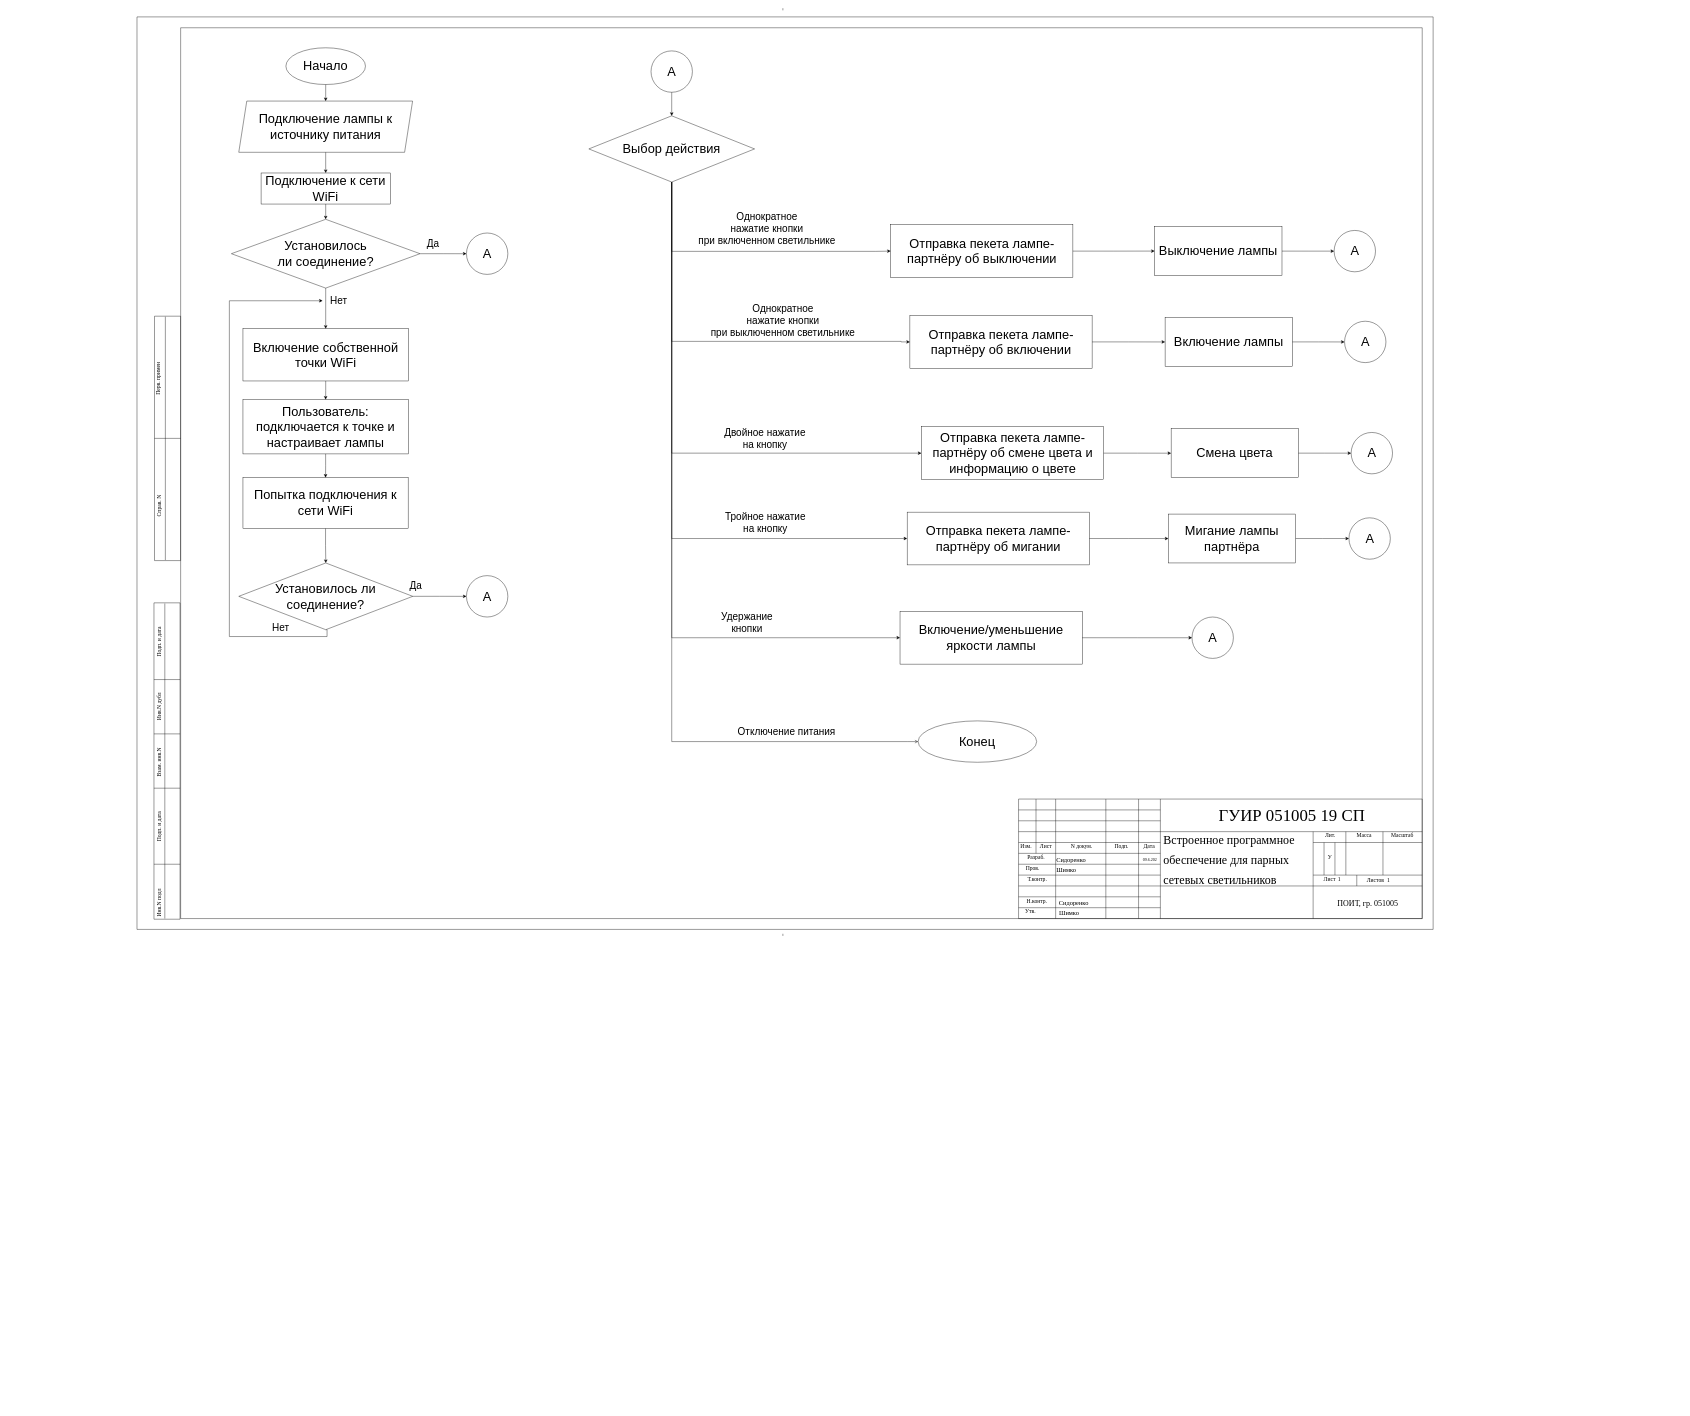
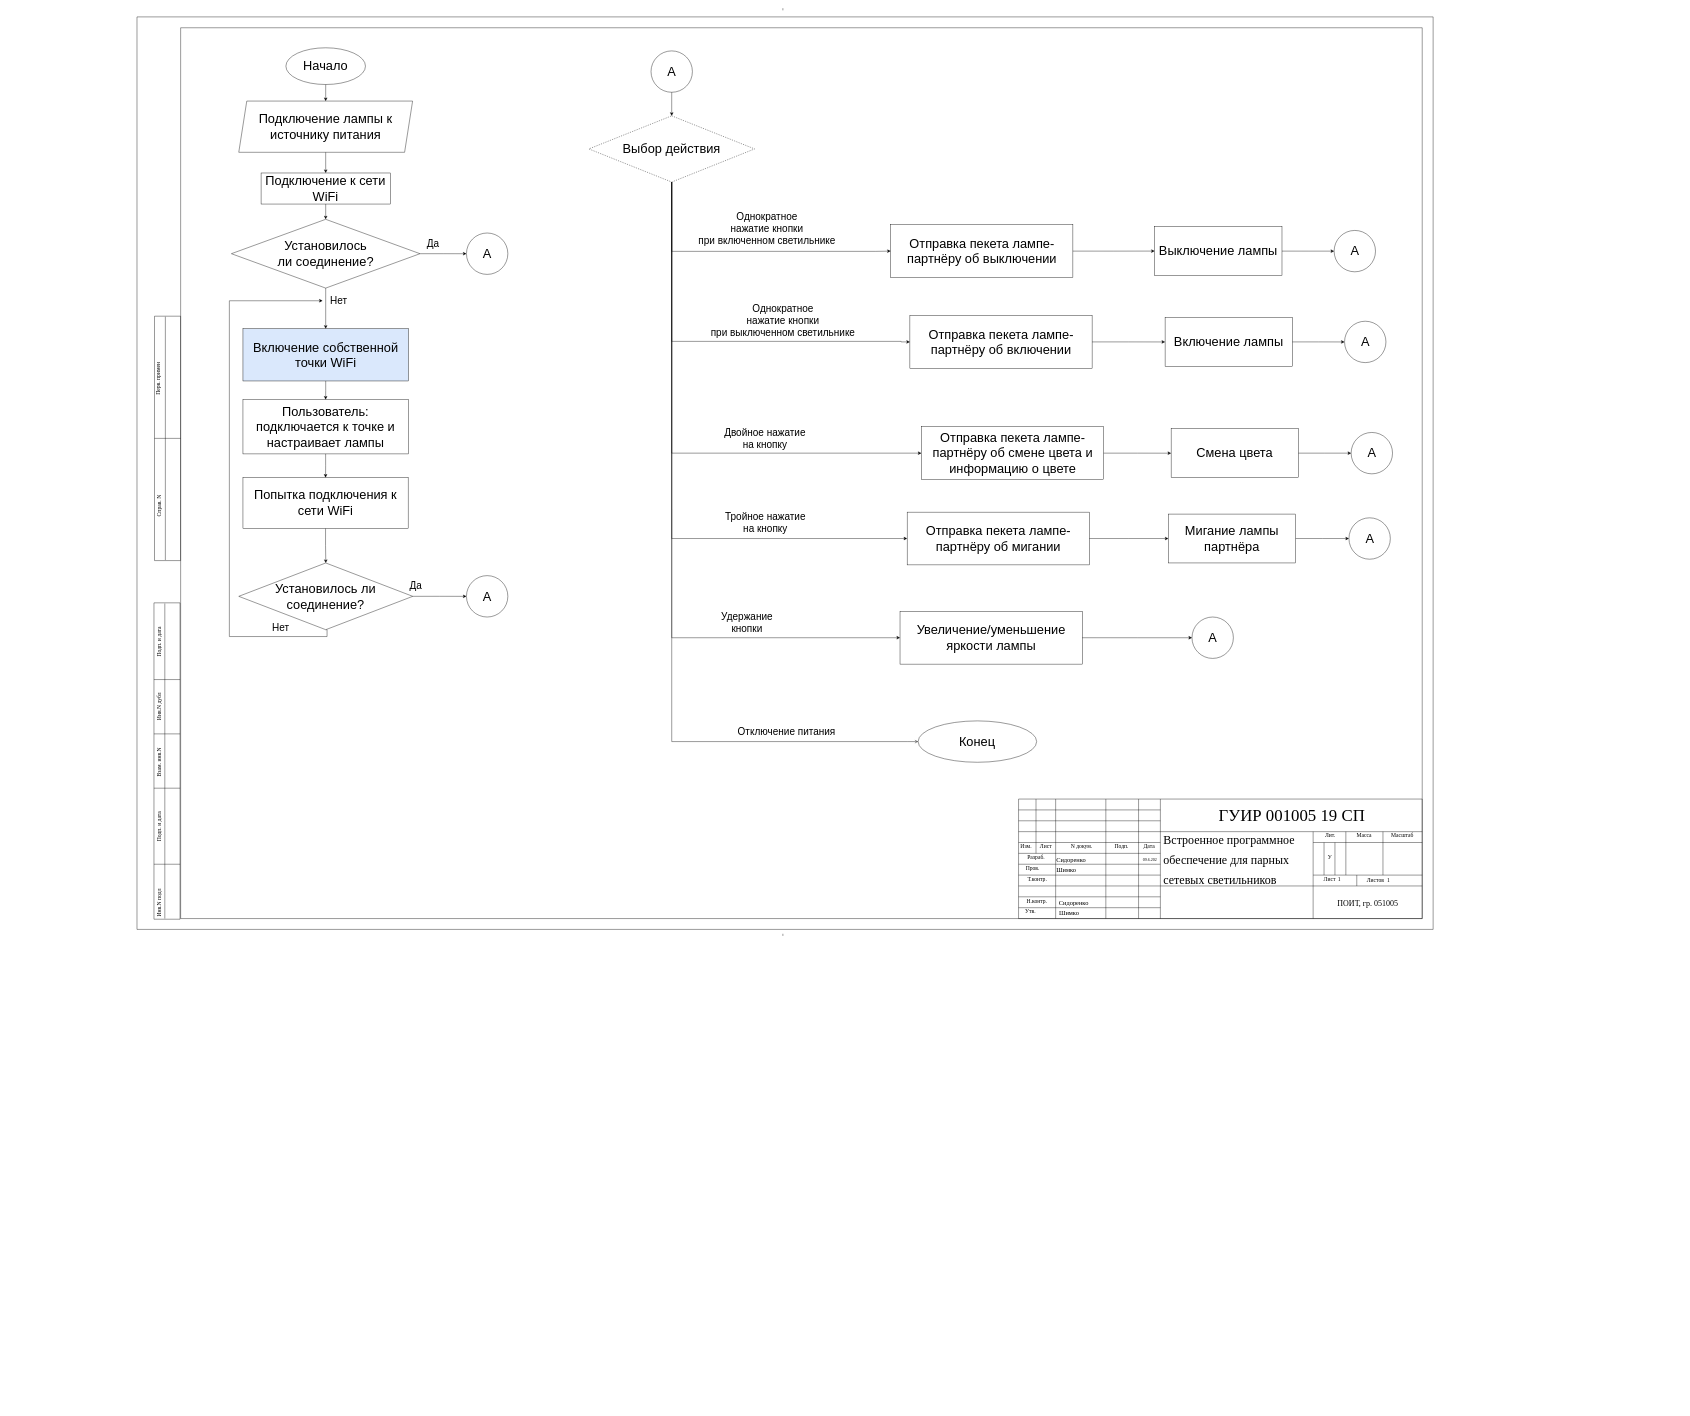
node "Выбор действия": style solid -> dashed
node "Включение собственной точки WiFi": fillcolor #ffffff -> #dae8fc
node "Включение/уменьшение яркости лампы": label "Включение/уменьшение яркости лампы" -> "Увеличение/уменьшение яркости лампы"
node "ГУИР 051005 19 СП": label "ГУИР 051005 19 СП" -> "ГУИР 001005 19 СП"
